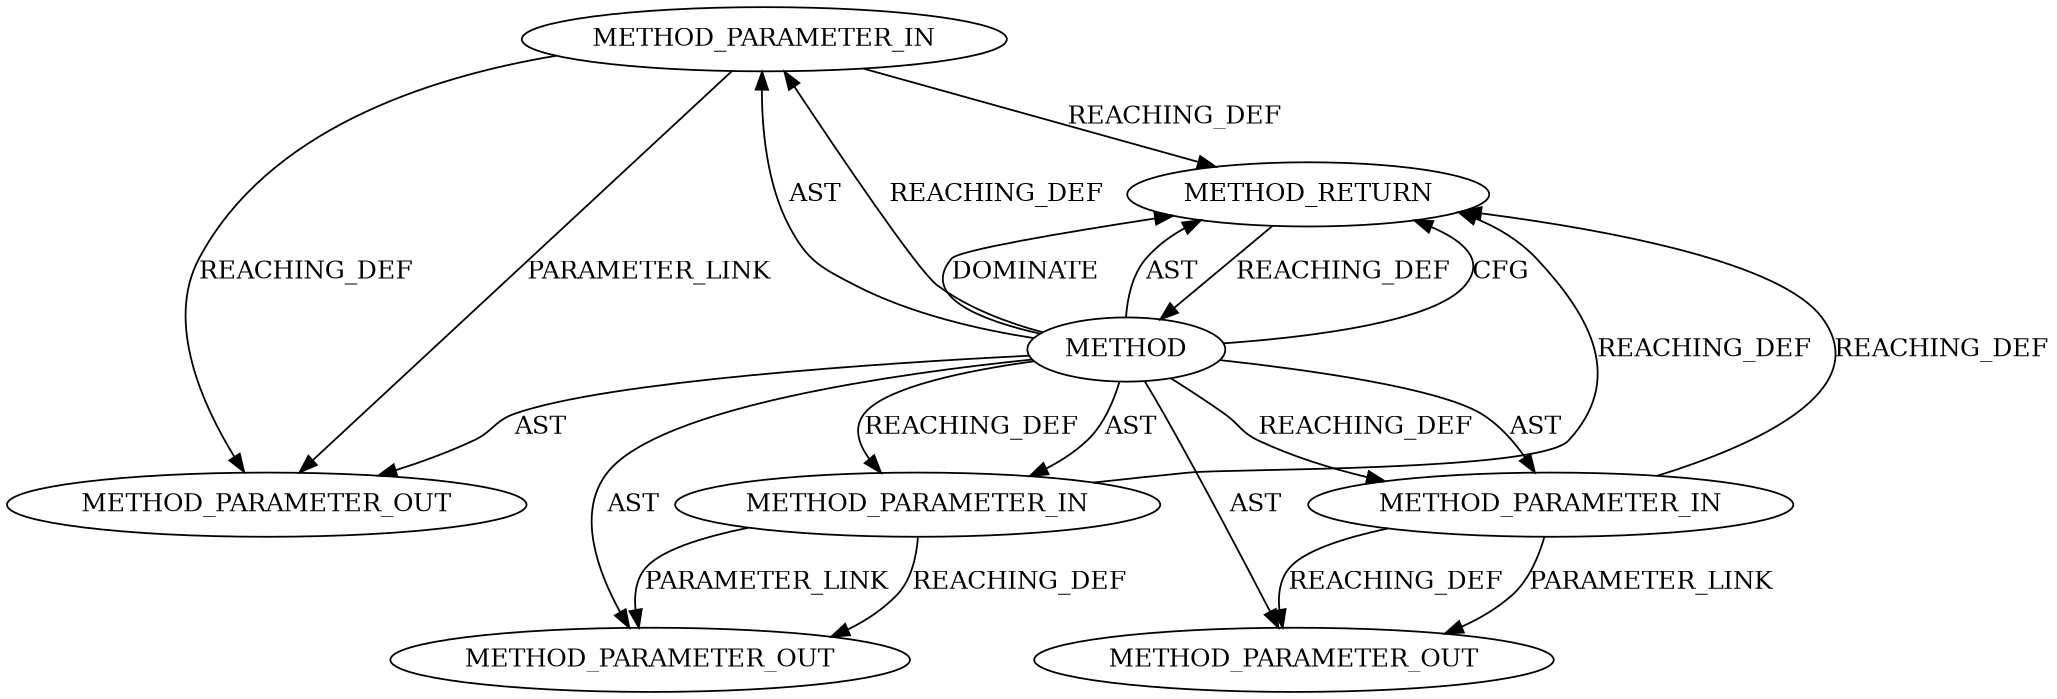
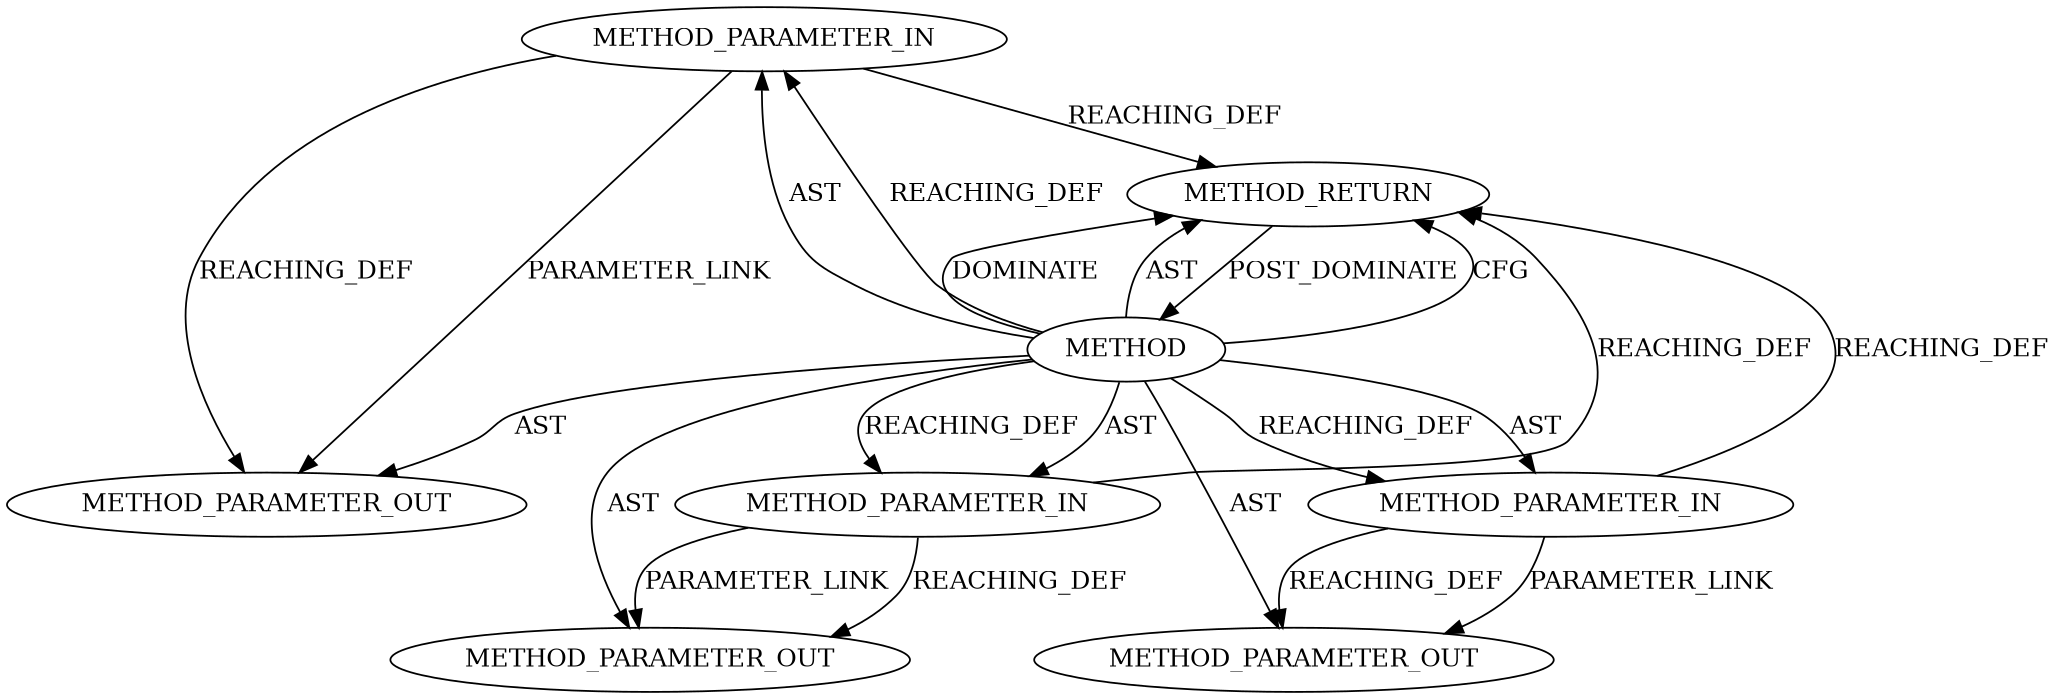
edge "METHOD_RETURN" -> "METHOD": label "REACHING_DEF" -> "POST_DOMINATE"
